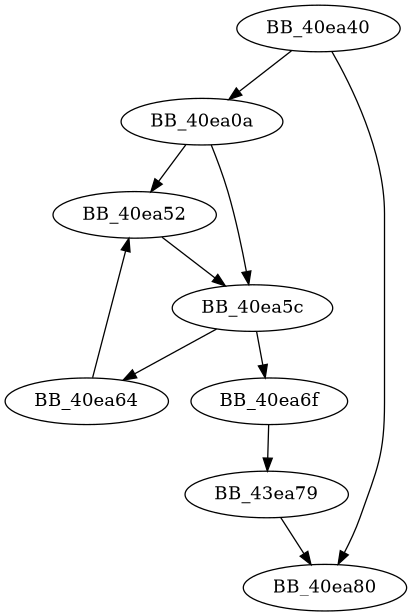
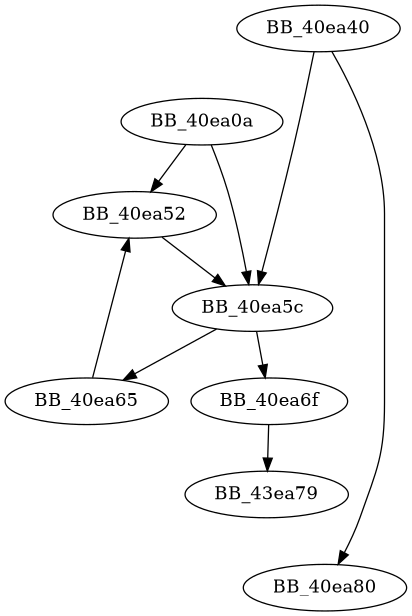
edge "BB_40ea40" -> "BB_40ea0a": now "BB_40ea40" -> "BB_40ea5c"
node "BB_40ea64": label "BB_40ea64" -> "BB_40ea65"
edge "BB_43ea79" -> "BB_40ea80": removed
